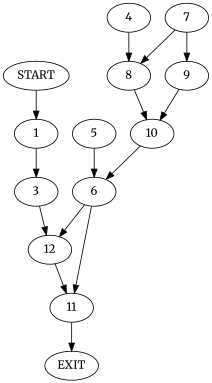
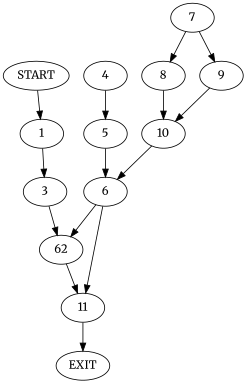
edge "4" -> "8": now "4" -> "5"
node "12": label "12" -> "62"
